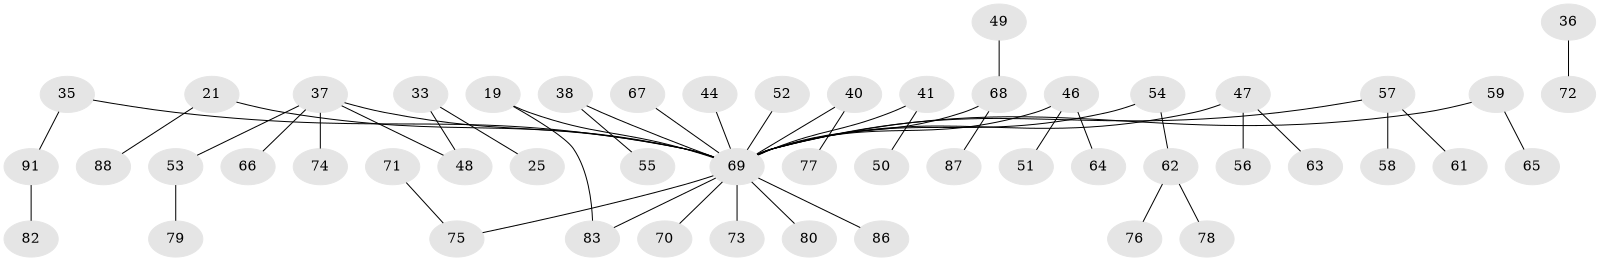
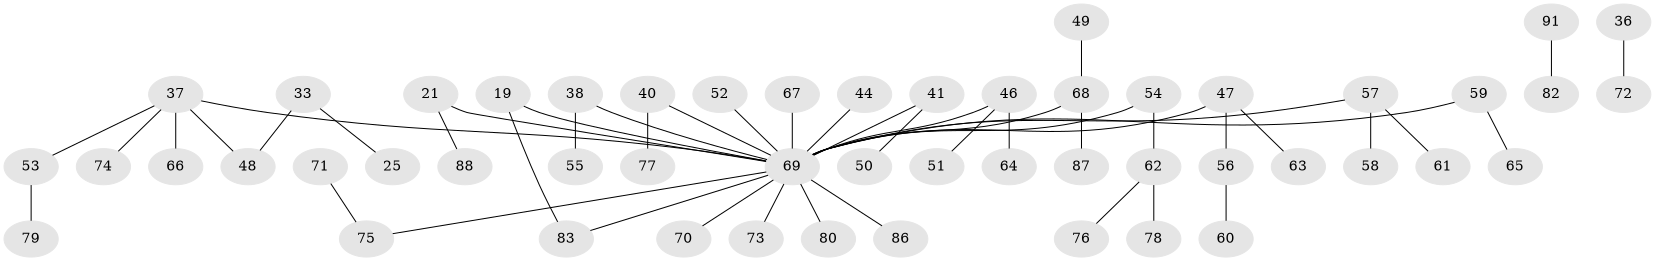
node "35": removed
node "60": added
